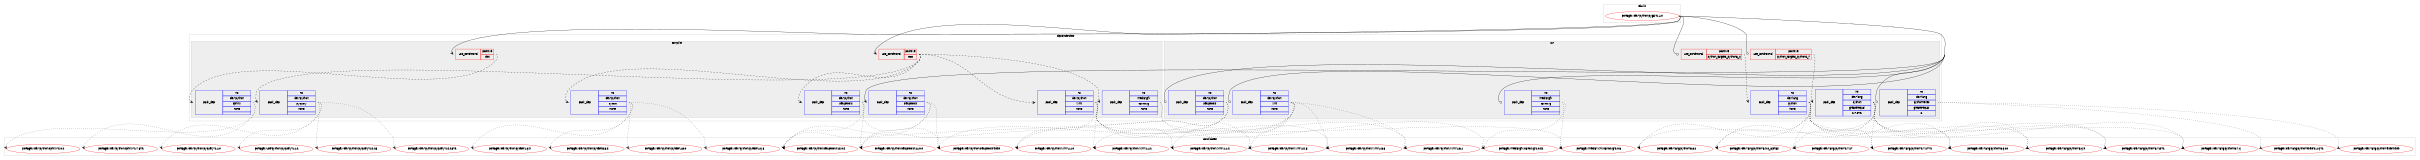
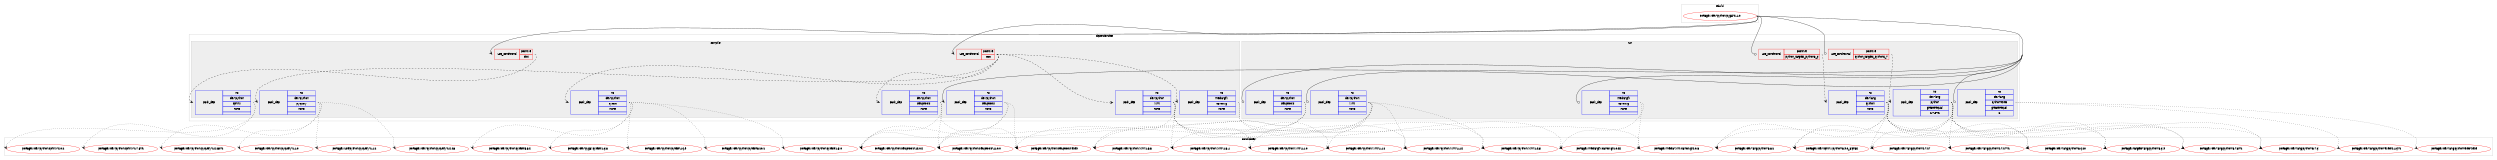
node "portage://dev-python/pytest-4.6.8": label "portage://dev-python/pytest-4.6.8" -> "portage://dev-pygal/pytest-4.6.8"
node "portage://dev-python/pytest-3.10.1": added
node "portage://dev-lang/python-3.9.0_alpha2": label "portage://dev-lang/python-3.9.0_alpha2" -> "portage://dev-sphinx/python-3.9.0_alpha2"
node "portage://dev-lang/python-3.6.9": label "portage://dev-lang/python-3.6.9" -> "portage://targets-lang/python-3.6.9"
